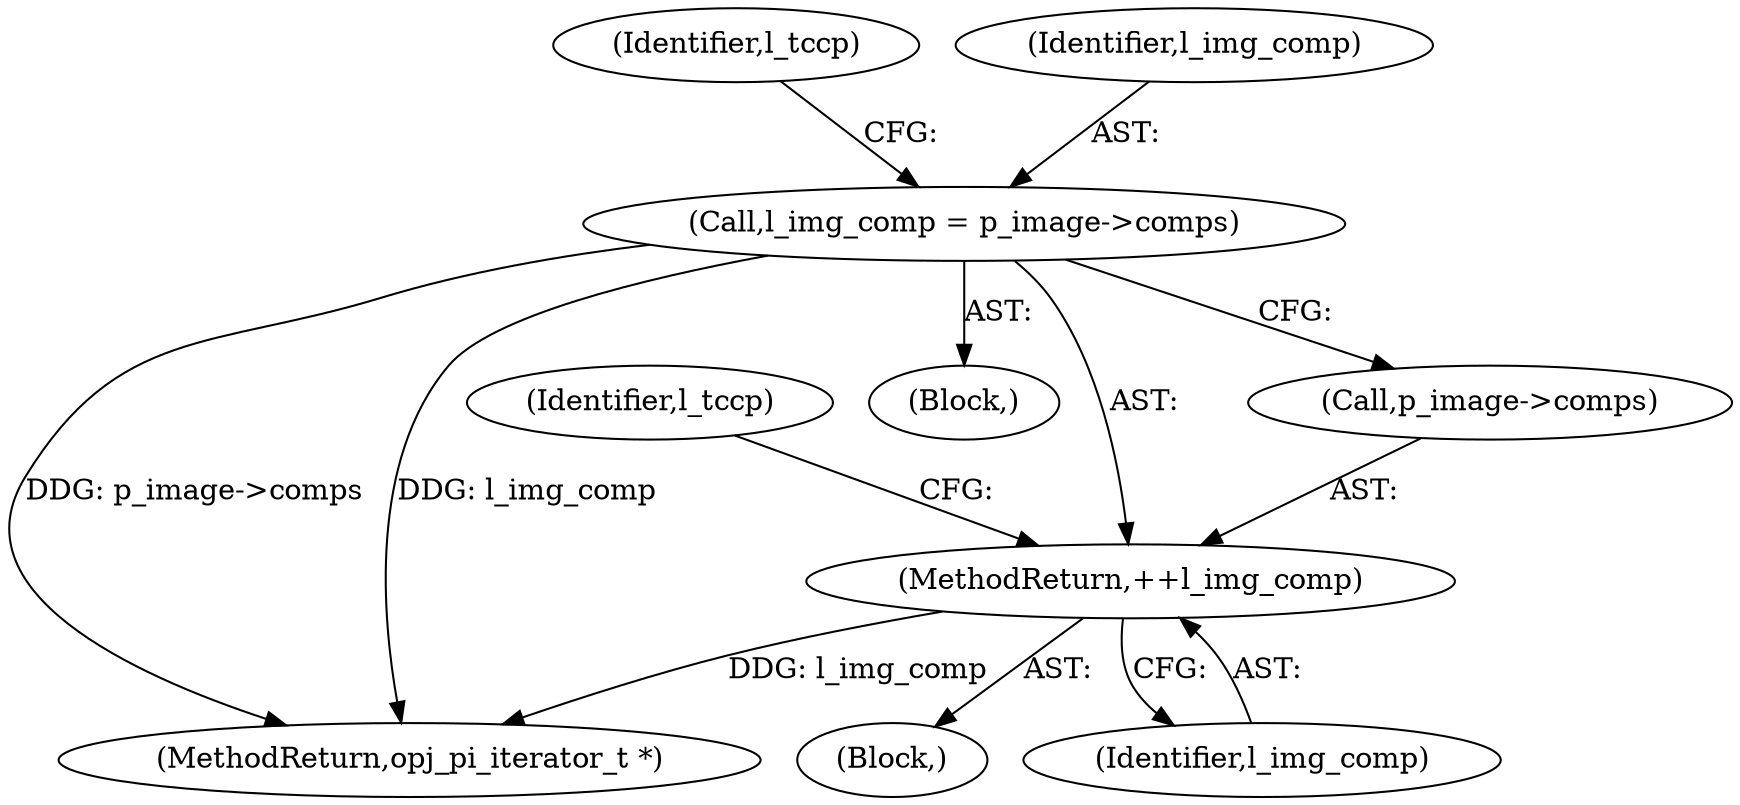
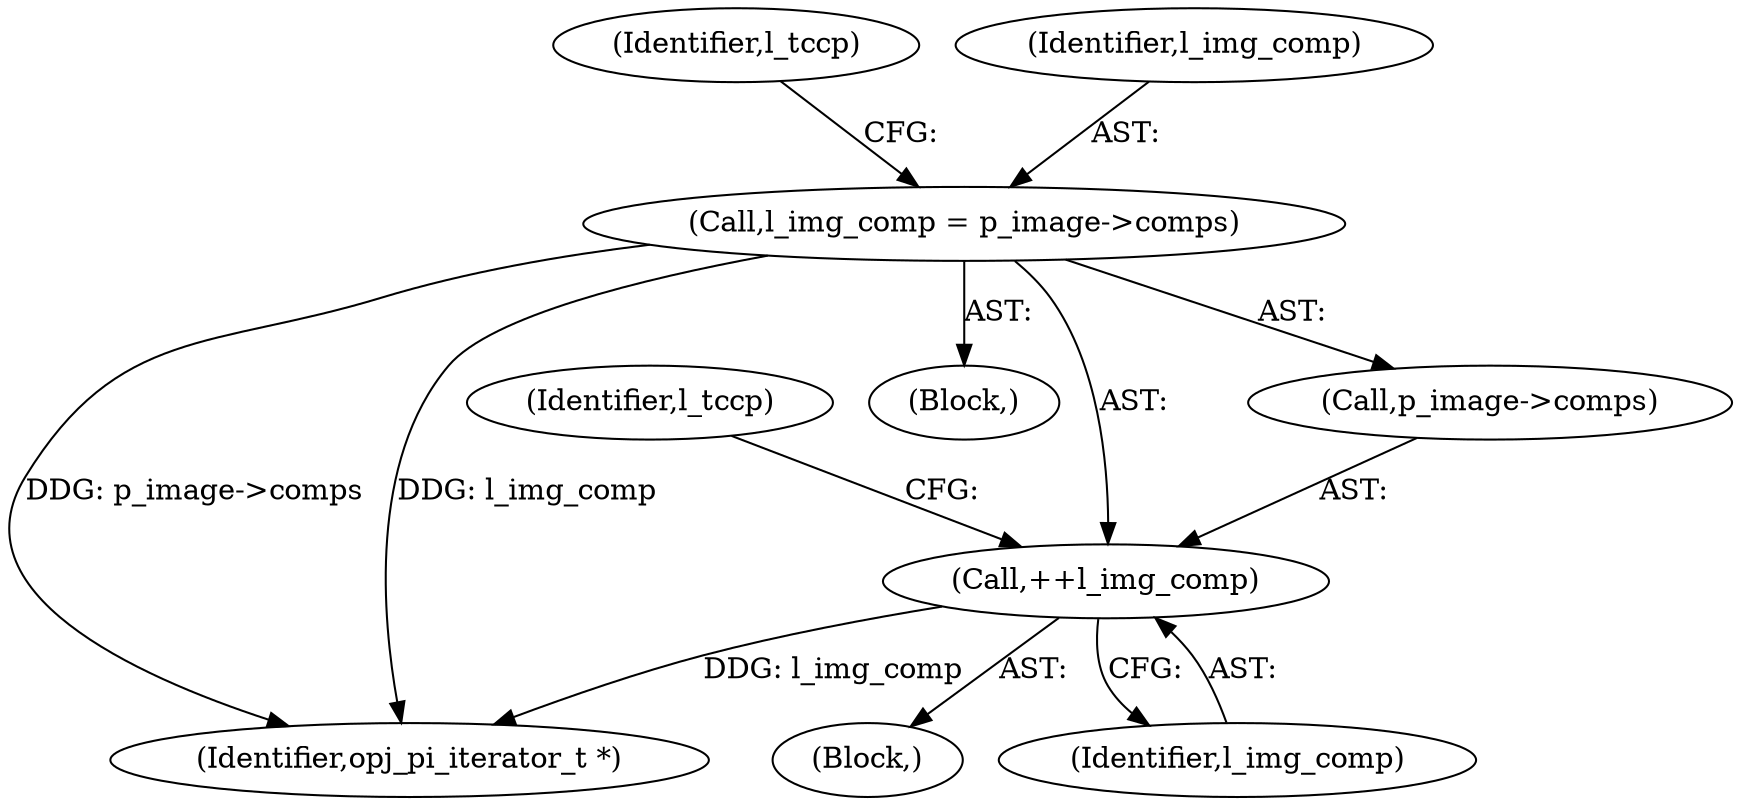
edge "(Call,l_img_comp = p_image->comps)" -> "(Call,p_image->comps)": label "CFG: " -> "AST: "
node "(MethodReturn,++l_img_comp)": label "(MethodReturn,++l_img_comp)" -> "(Call,++l_img_comp)"
node "(MethodReturn,opj_pi_iterator_t *)": label "(MethodReturn,opj_pi_iterator_t *)" -> "(Identifier,opj_pi_iterator_t *)"
